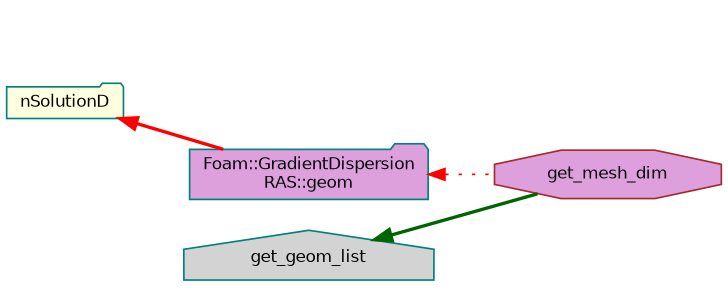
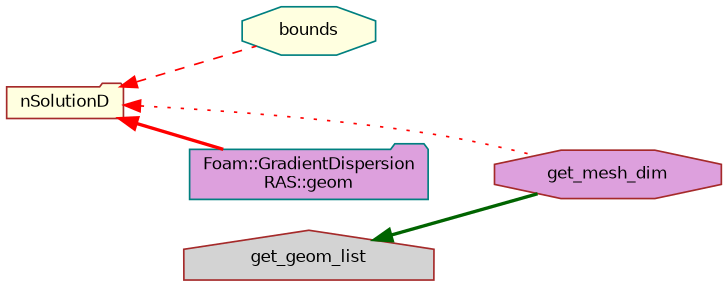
node "bounds": added
node "nSolutionD": color teal -> brown
edge "get_mesh_dim" -> "Foam::GradientDispersion RAS::geom": now "get_mesh_dim" -> "nSolutionD"
node "get_geom_list": color teal -> brown
